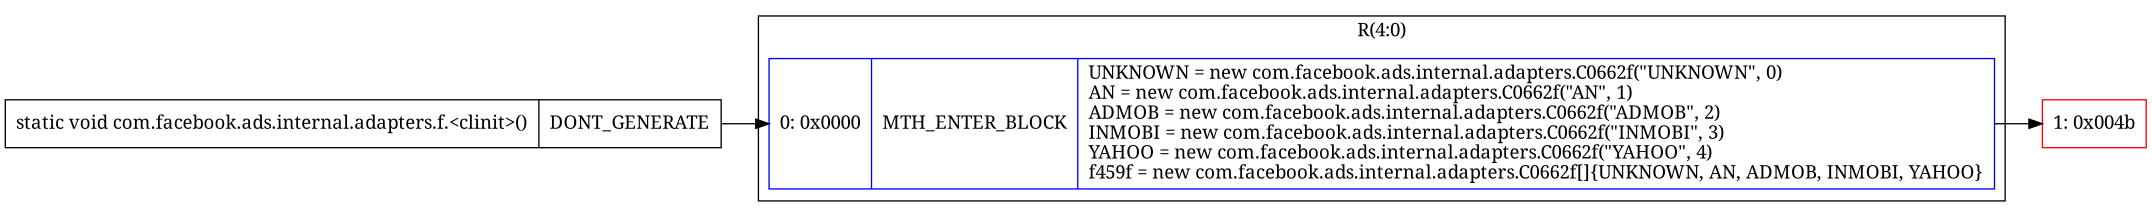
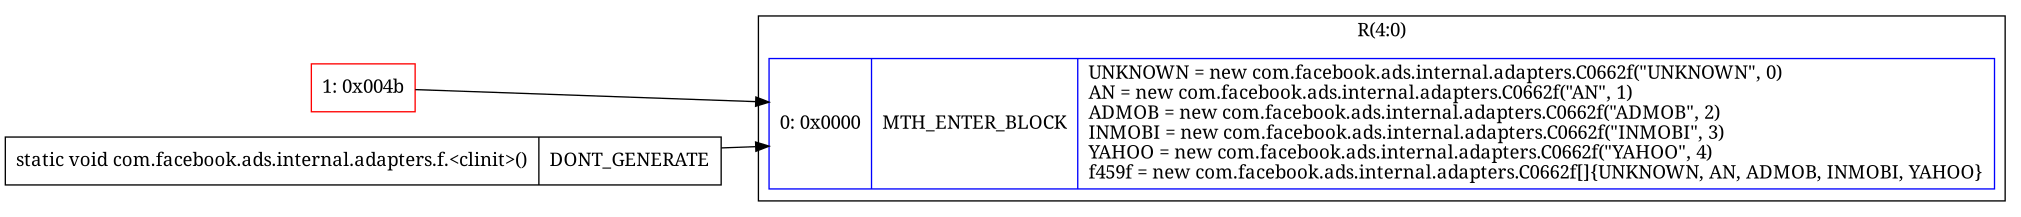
edge "0: 0x0000" -> "1: 0x004b": reversed
